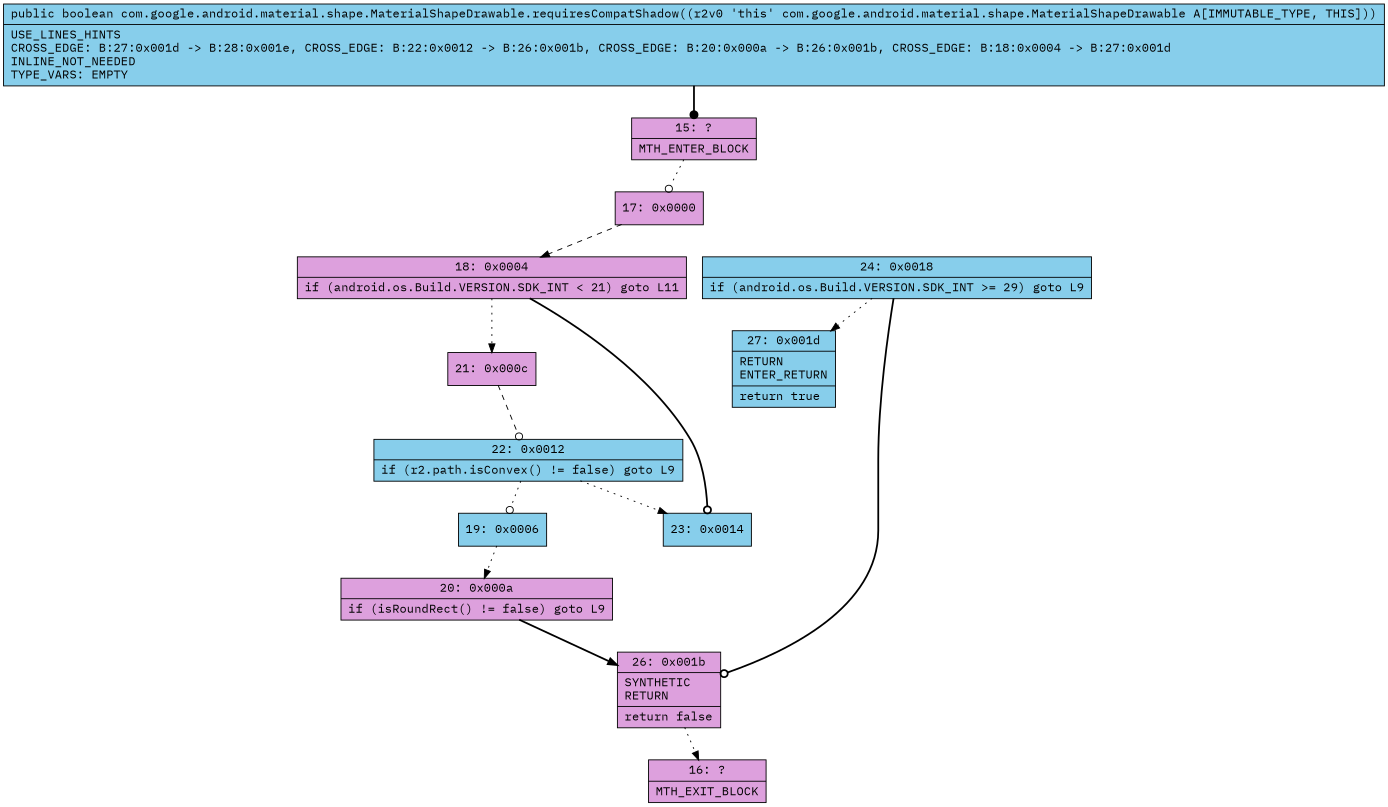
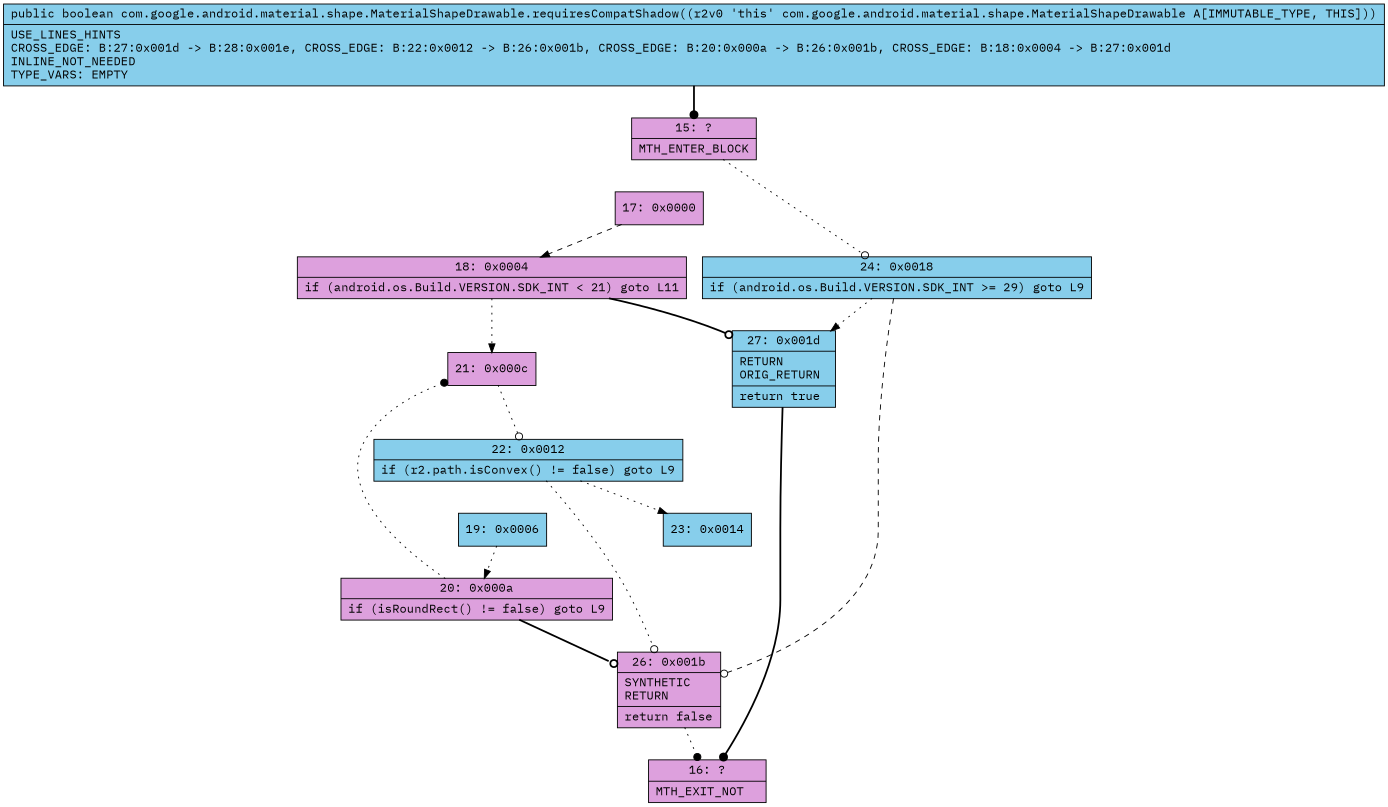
edge "15: ?" -> "17: 0x0000": now "15: ?" -> "24: 0x0018"
node "27: 0x001d": text "ENTER_RETURN" -> "ORIG_RETURN"
edge "18: 0x0004" -> "23: 0x0014": now "18: 0x0004" -> "27: 0x001d"
edge "21: 0x000c" -> "22: 0x0012": style dashed -> dotted
edge "20: 0x000a" -> "21: 0x000c": added
edge "22: 0x0012" -> "19: 0x0006": now "22: 0x0012" -> "26: 0x001b"
edge "24: 0x0018" -> "26: 0x001b": style bold -> dashed
edge "27: 0x001d" -> "16: ?": added
edge "20: 0x000a" -> "26: 0x001b": arrowhead normal -> odot
edge "26: 0x001b" -> "16: ?": arrowhead normal -> dot
node "16: ?": text "MTH_EXIT_BLOCK" -> "MTH_EXIT_NOT"
